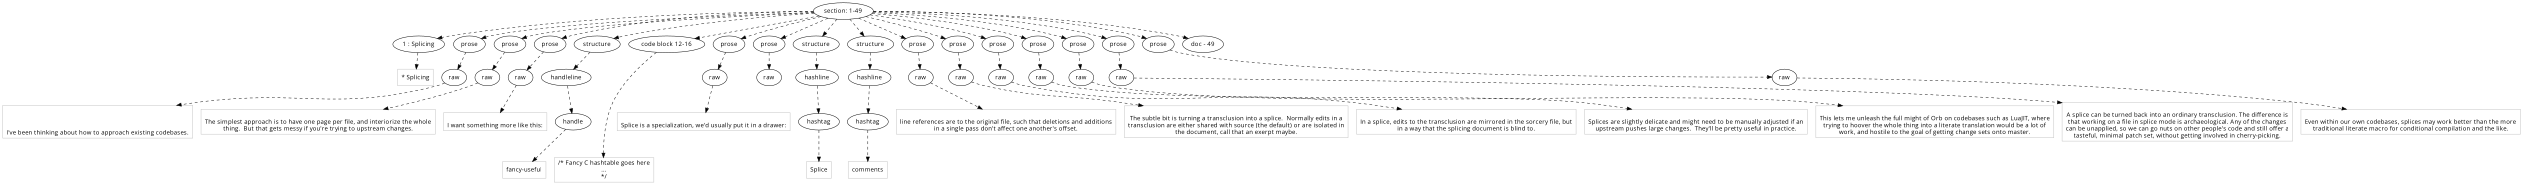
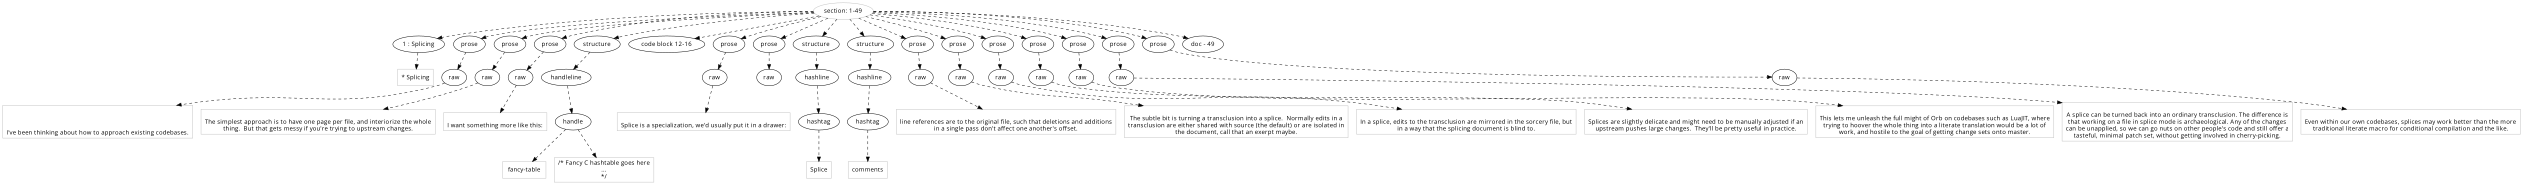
node "section: 1-49": color black -> Gray
edge "code block 12-16" -> "/* Fancy C hashtable goes here ... */": now "handle" -> "/* Fancy C hashtable goes here ... */"
node "fancy-useful": label "fancy-useful" -> "fancy-table"
